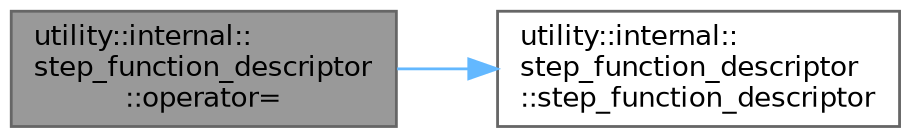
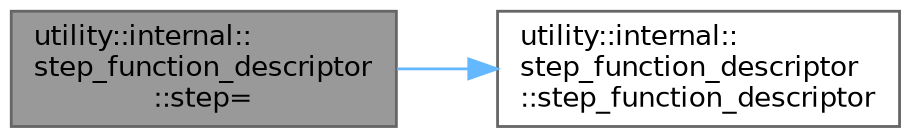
node "utility::internal:: step_function_descriptor ::operator=": label "utility::internal:: step_function_descriptor ::operator=" -> "utility::internal:: step_function_descriptor ::step="
